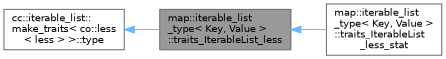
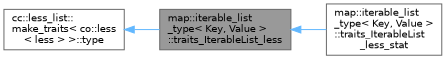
node "cc::iterable_list:: make_traits< co::less < less > >::type": label "cc::iterable_list:: make_traits< co::less < less > >::type" -> "cc::less_list:: make_traits< co::less < less > >::type"
